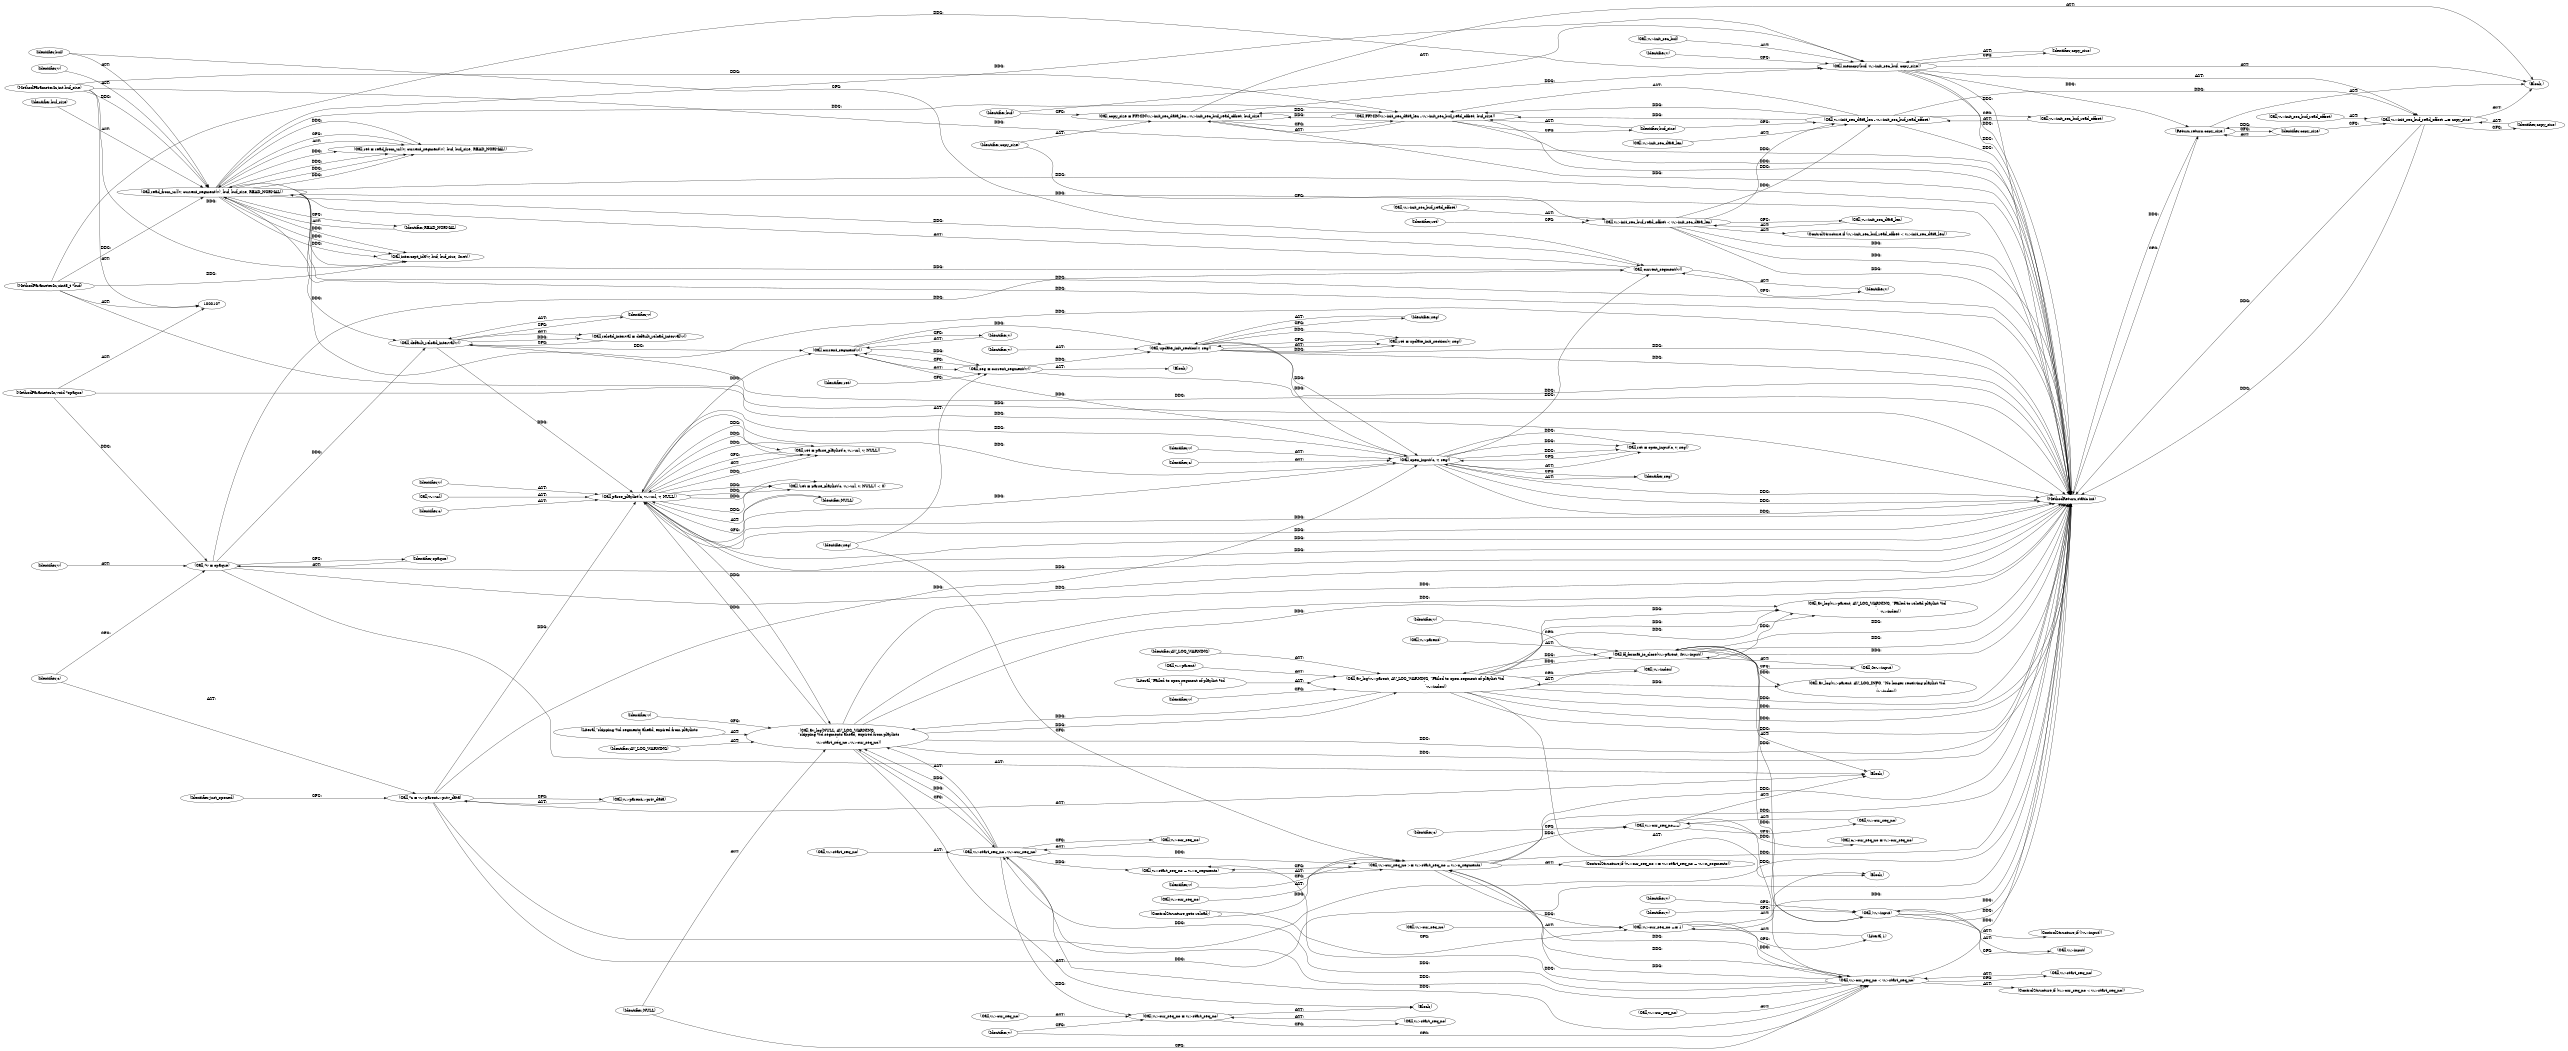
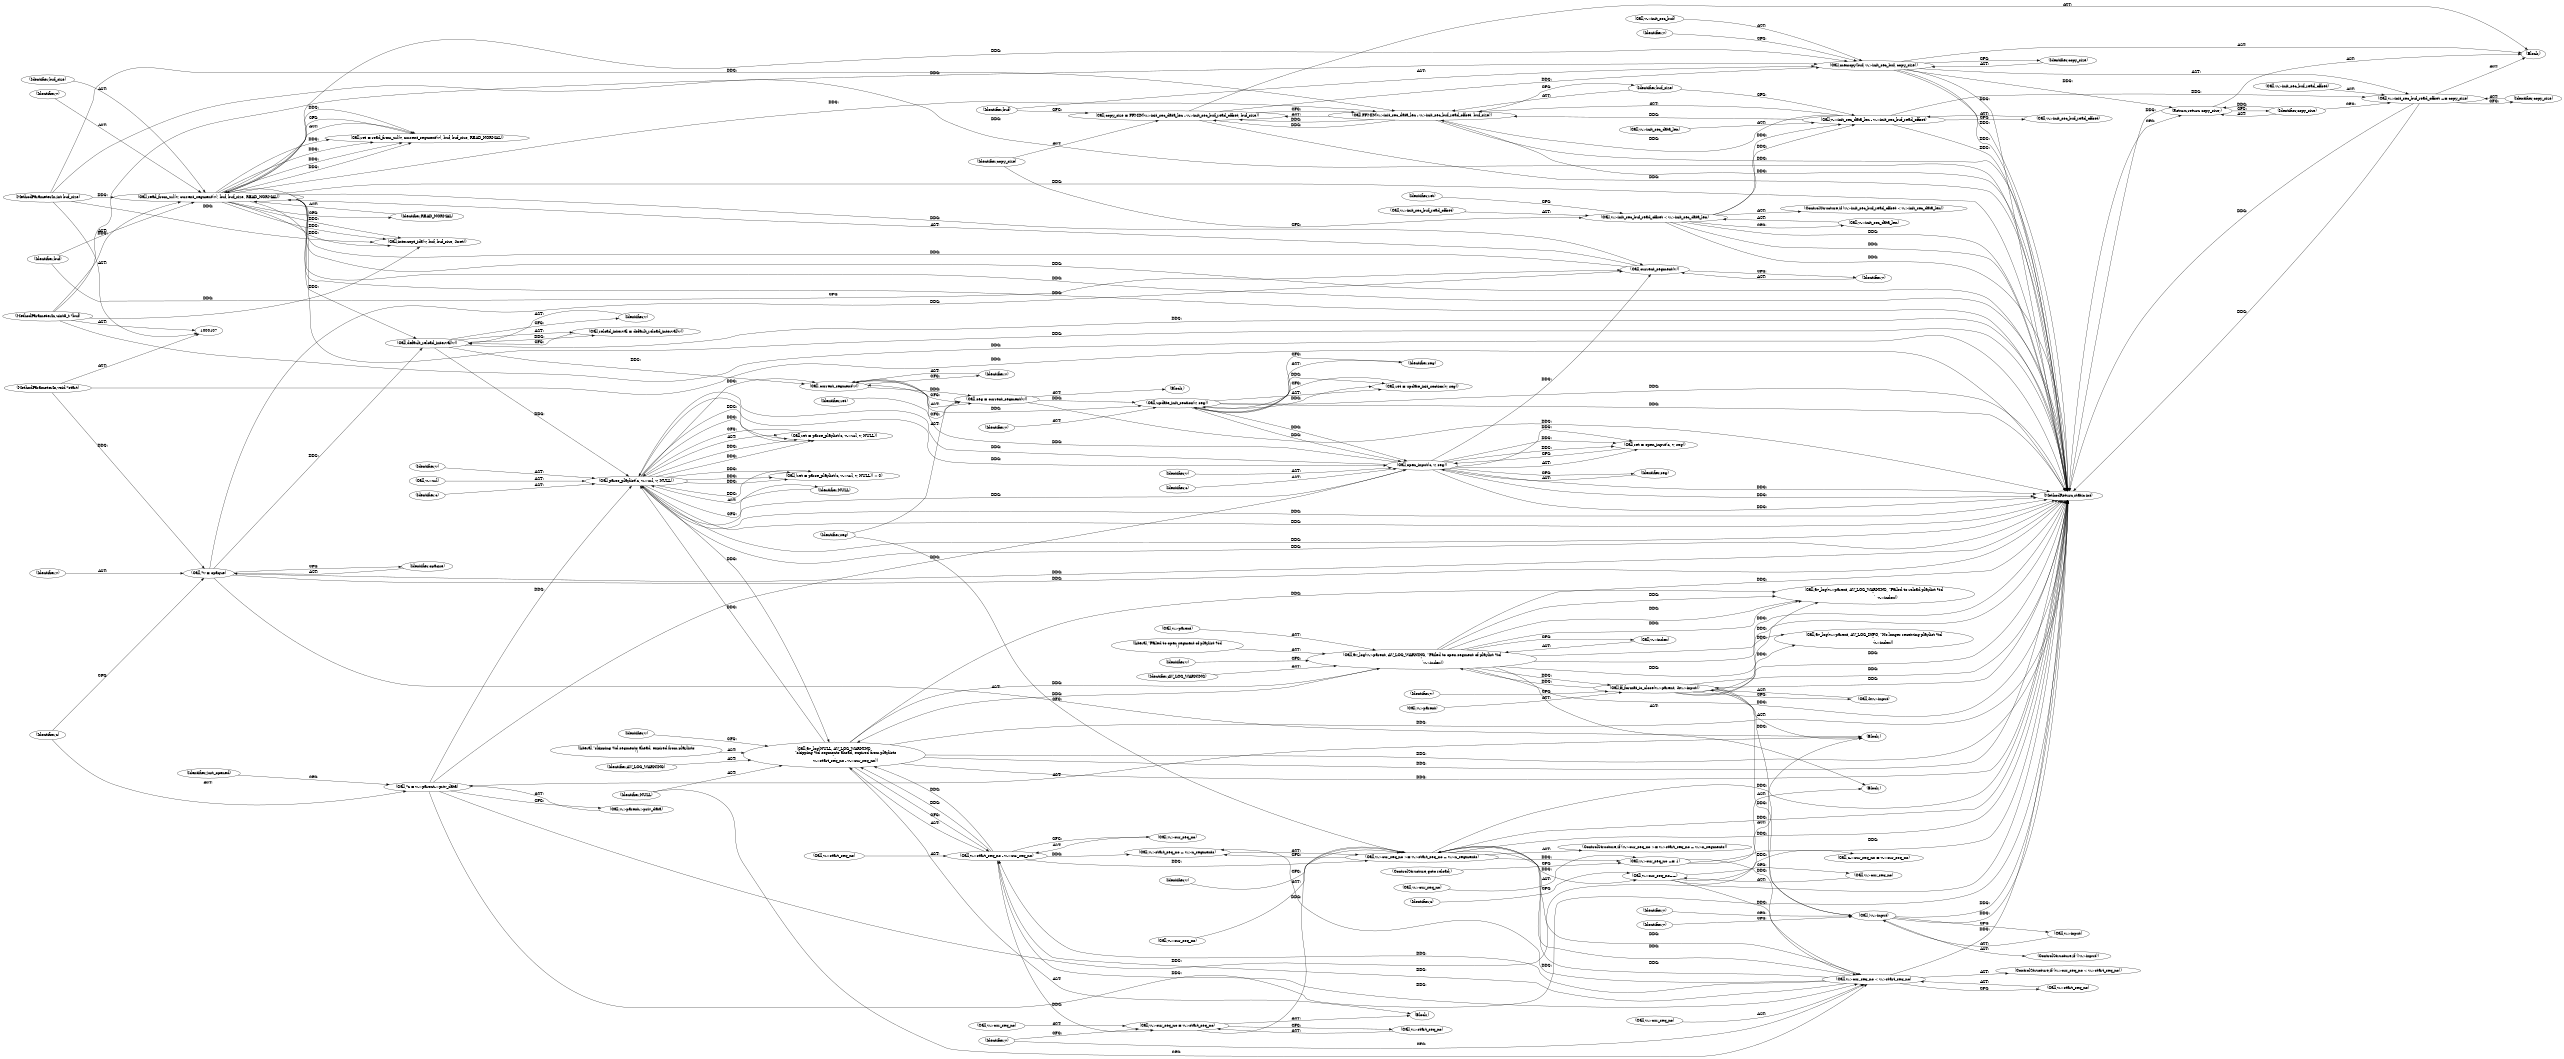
node "(MethodParameterIn,void *opaque)": label "(MethodParameterIn,void *opaque)" -> "(MethodParameterIn,void *start)"
edge "(ControlStructure,goto reload;)" -> "(Call,v->cur_seq_no >= v->start_seq_no + v->n_segments)": now "(Call,v->cur_seq_no = v->start_seq_no)" -> "(Call,v->cur_seq_no >= v->start_seq_no + v->n_segments)"
node "(Literal,1)": removed
